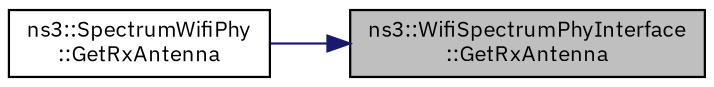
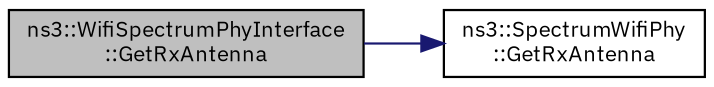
edge "ns3::SpectrumWifiPhy ::GetRxAntenna" -> "ns3::WifiSpectrumPhyInterface ::GetRxAntenna": reversed
